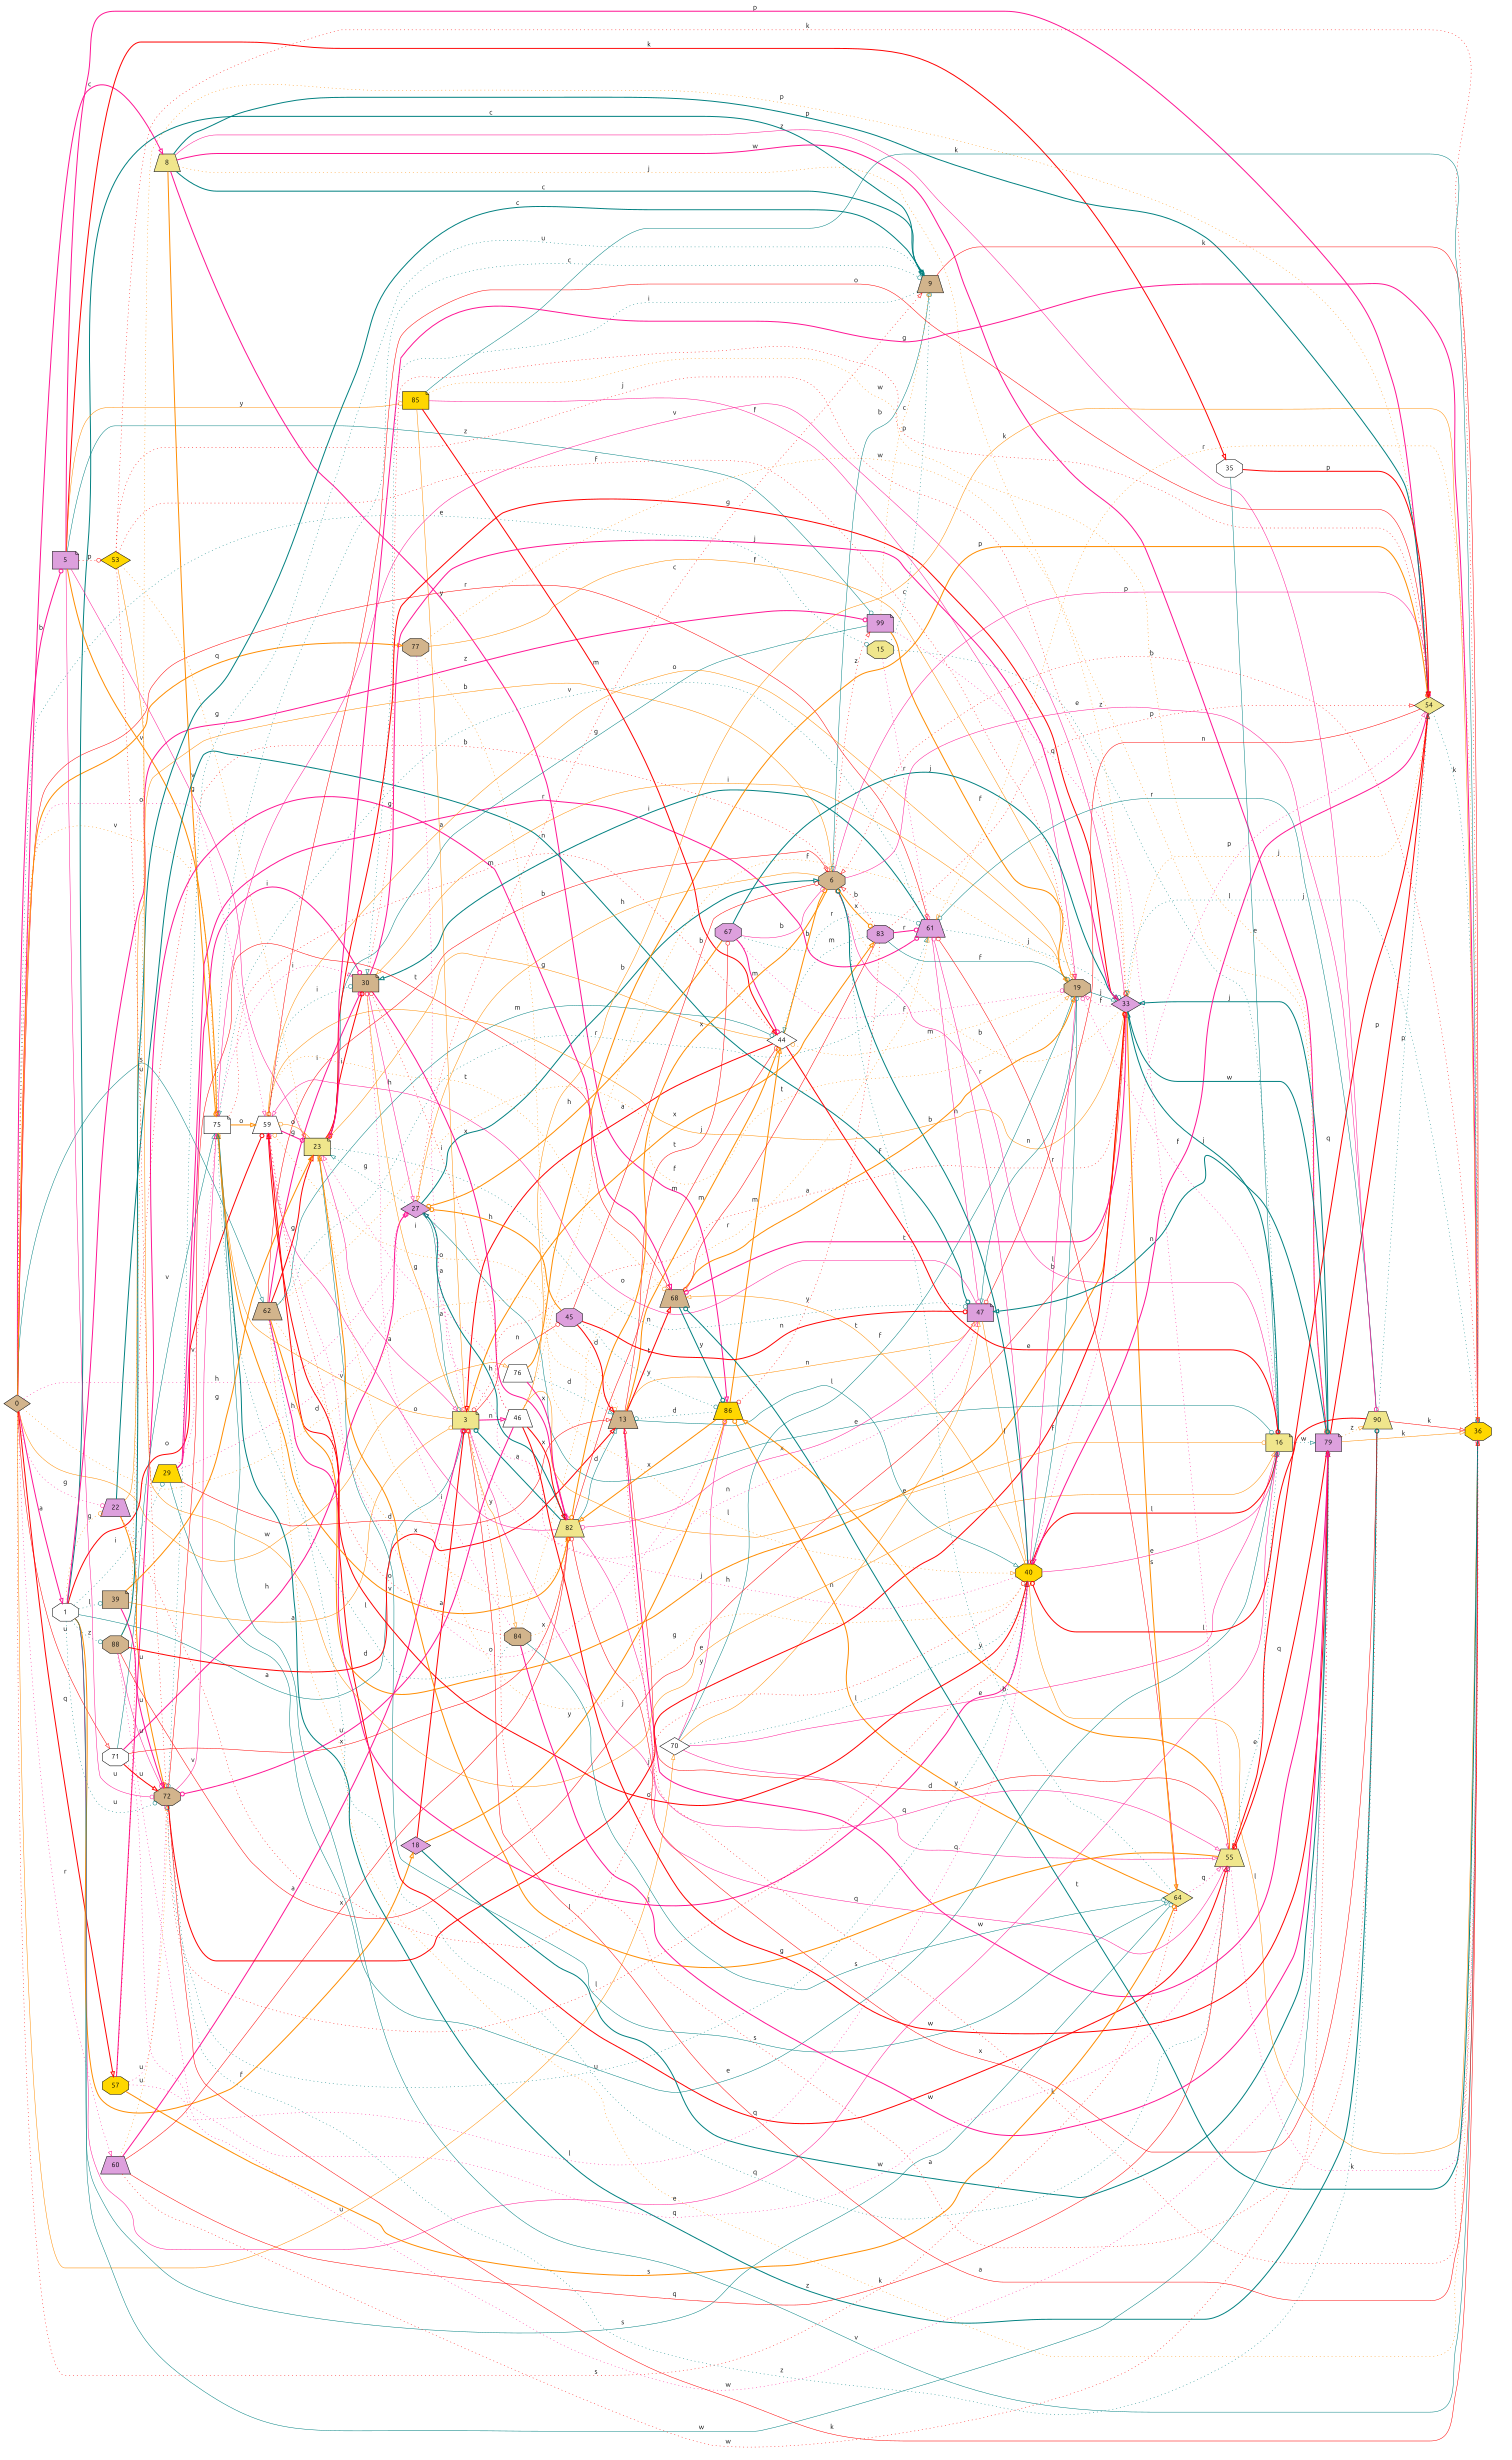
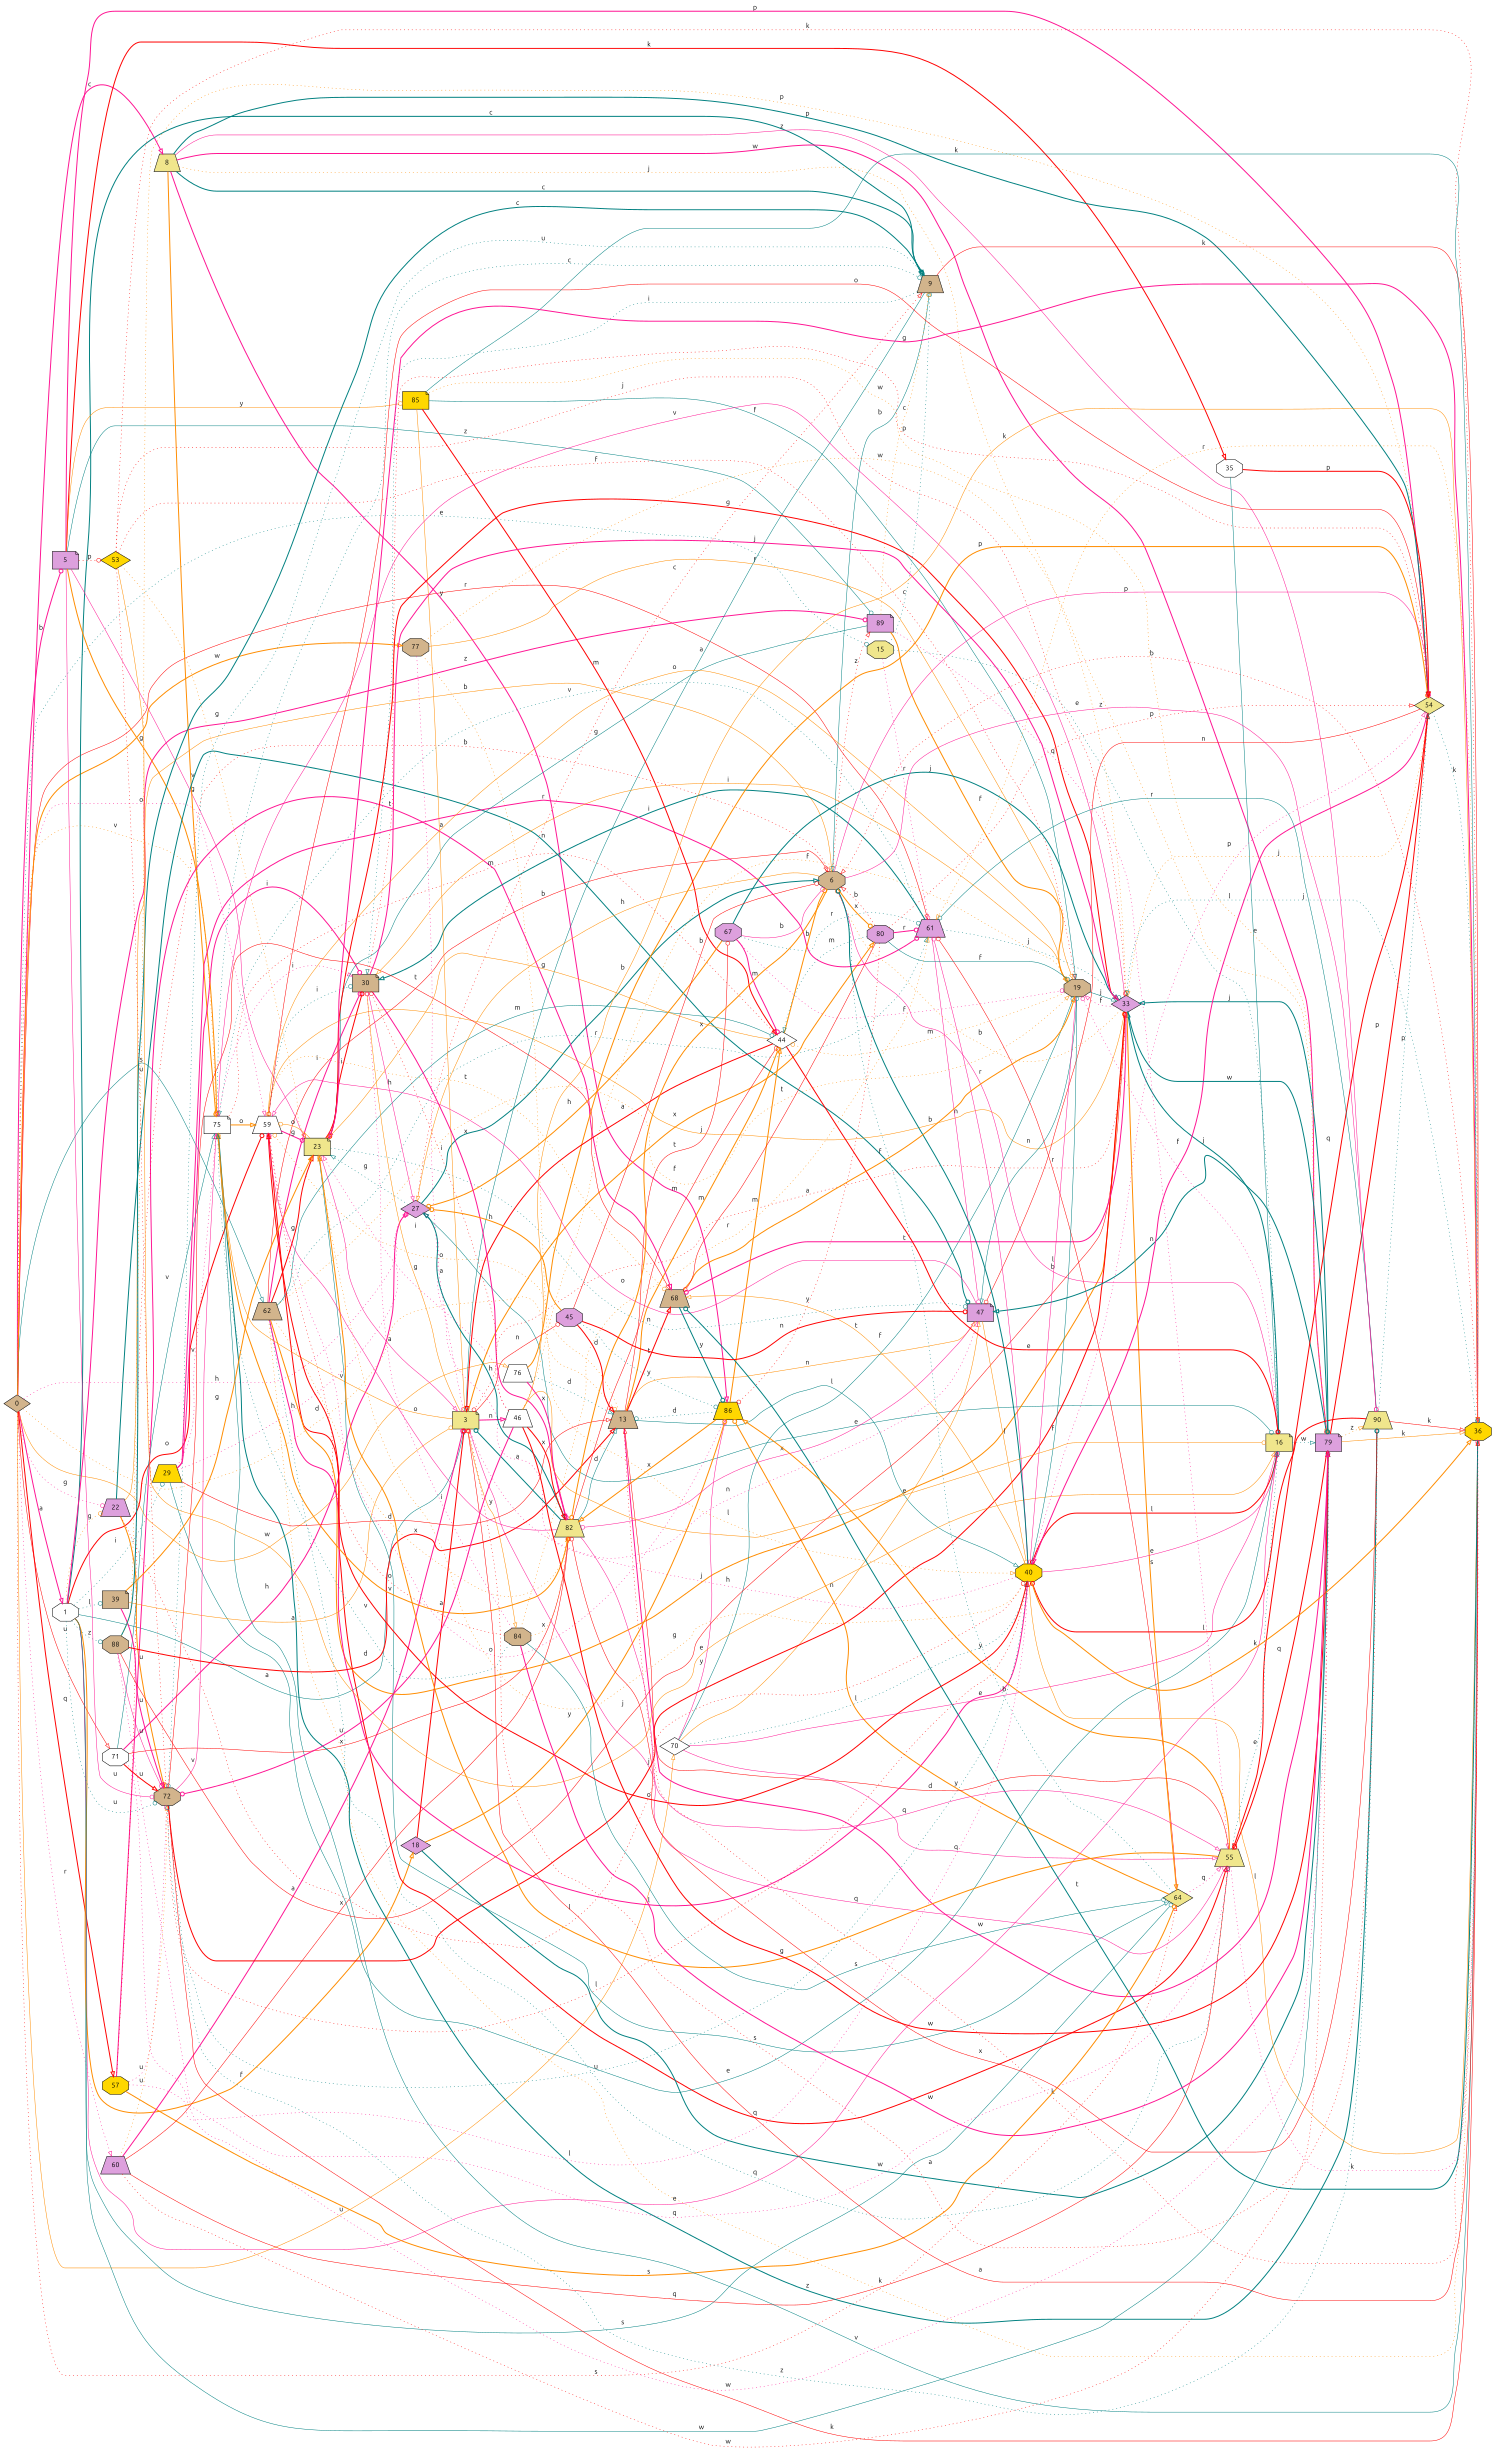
edge "85" -> "19": color deeppink -> teal
node "99": label "99" -> "89"
edge "0" -> "77": label "q" -> "w"
edge "5" -> "75": label "v" -> "g"
edge "57" -> "68": label "g" -> "t"
node "83": label "83" -> "80"
edge "27" -> "3": now "9" -> "3"
edge "84" -> "75": label "l" -> "v"
edge "40" -> "36": added, label "k"
